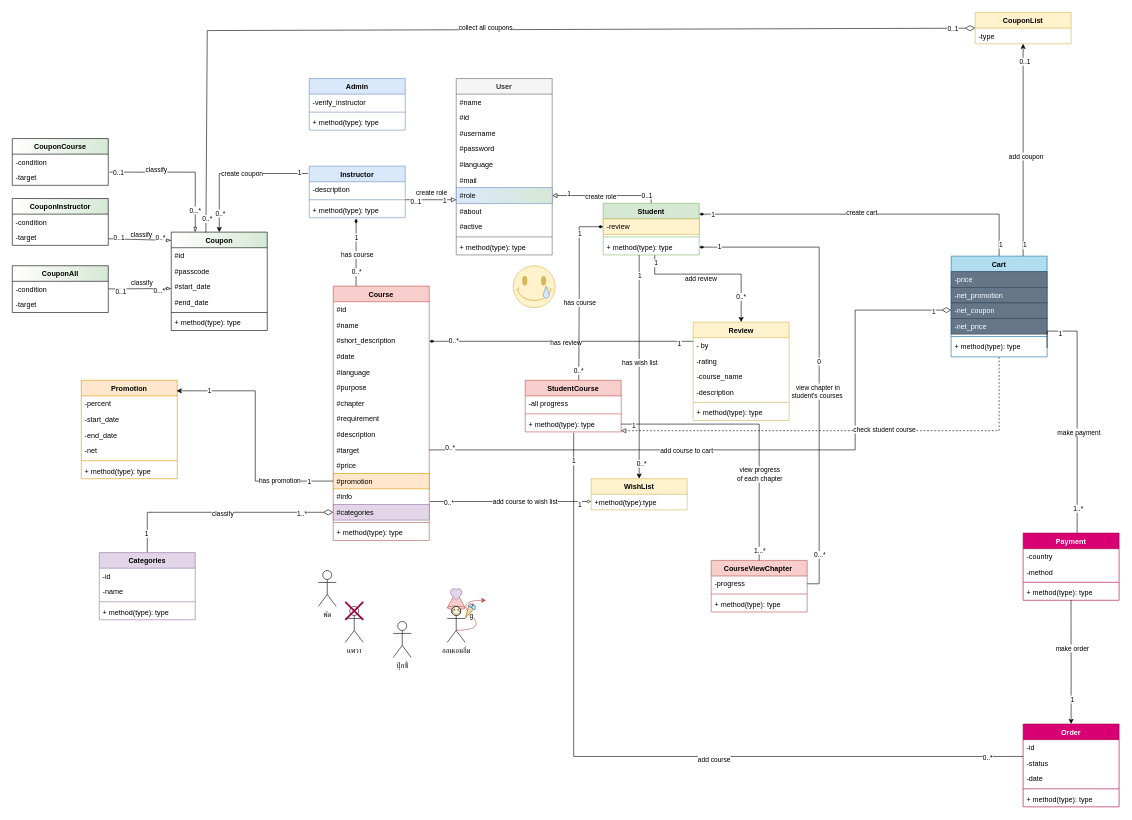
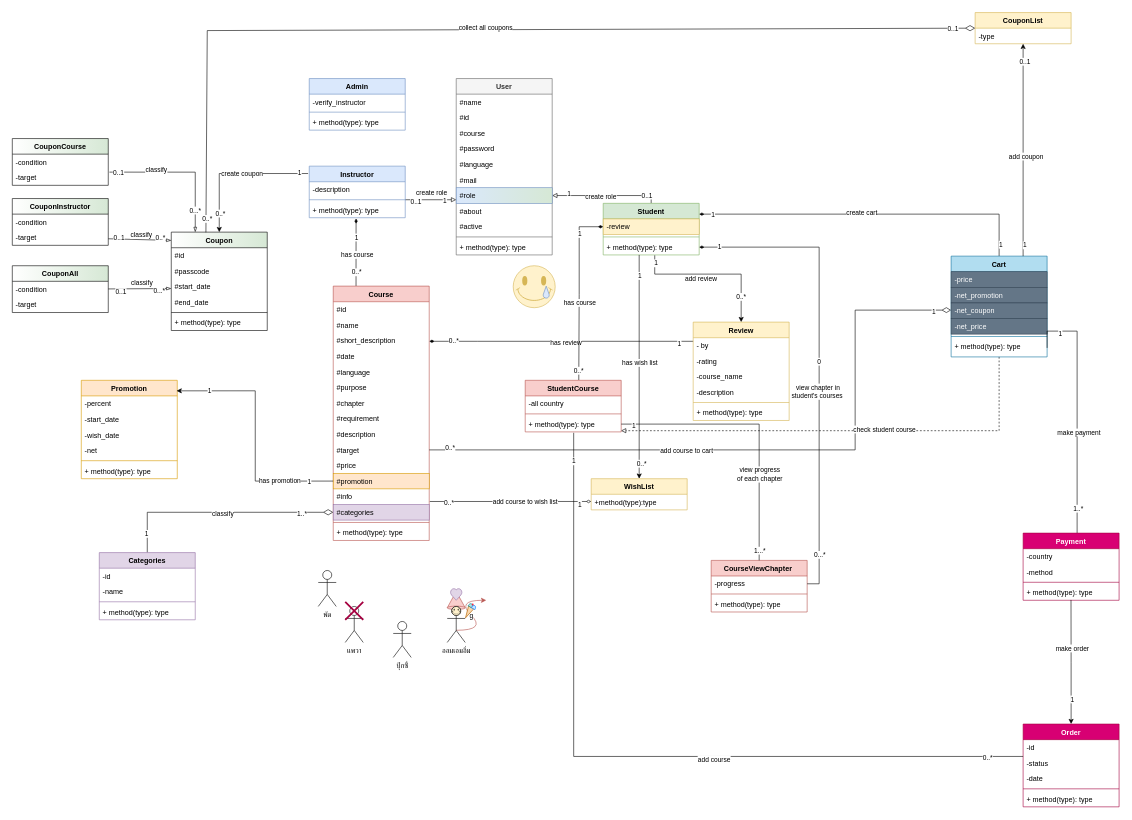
node "#username": label "#username" -> "#course"
node "-all progress": label "-all progress" -> "-all country"
node "-end_date": label "-end_date" -> "-wish_date"
